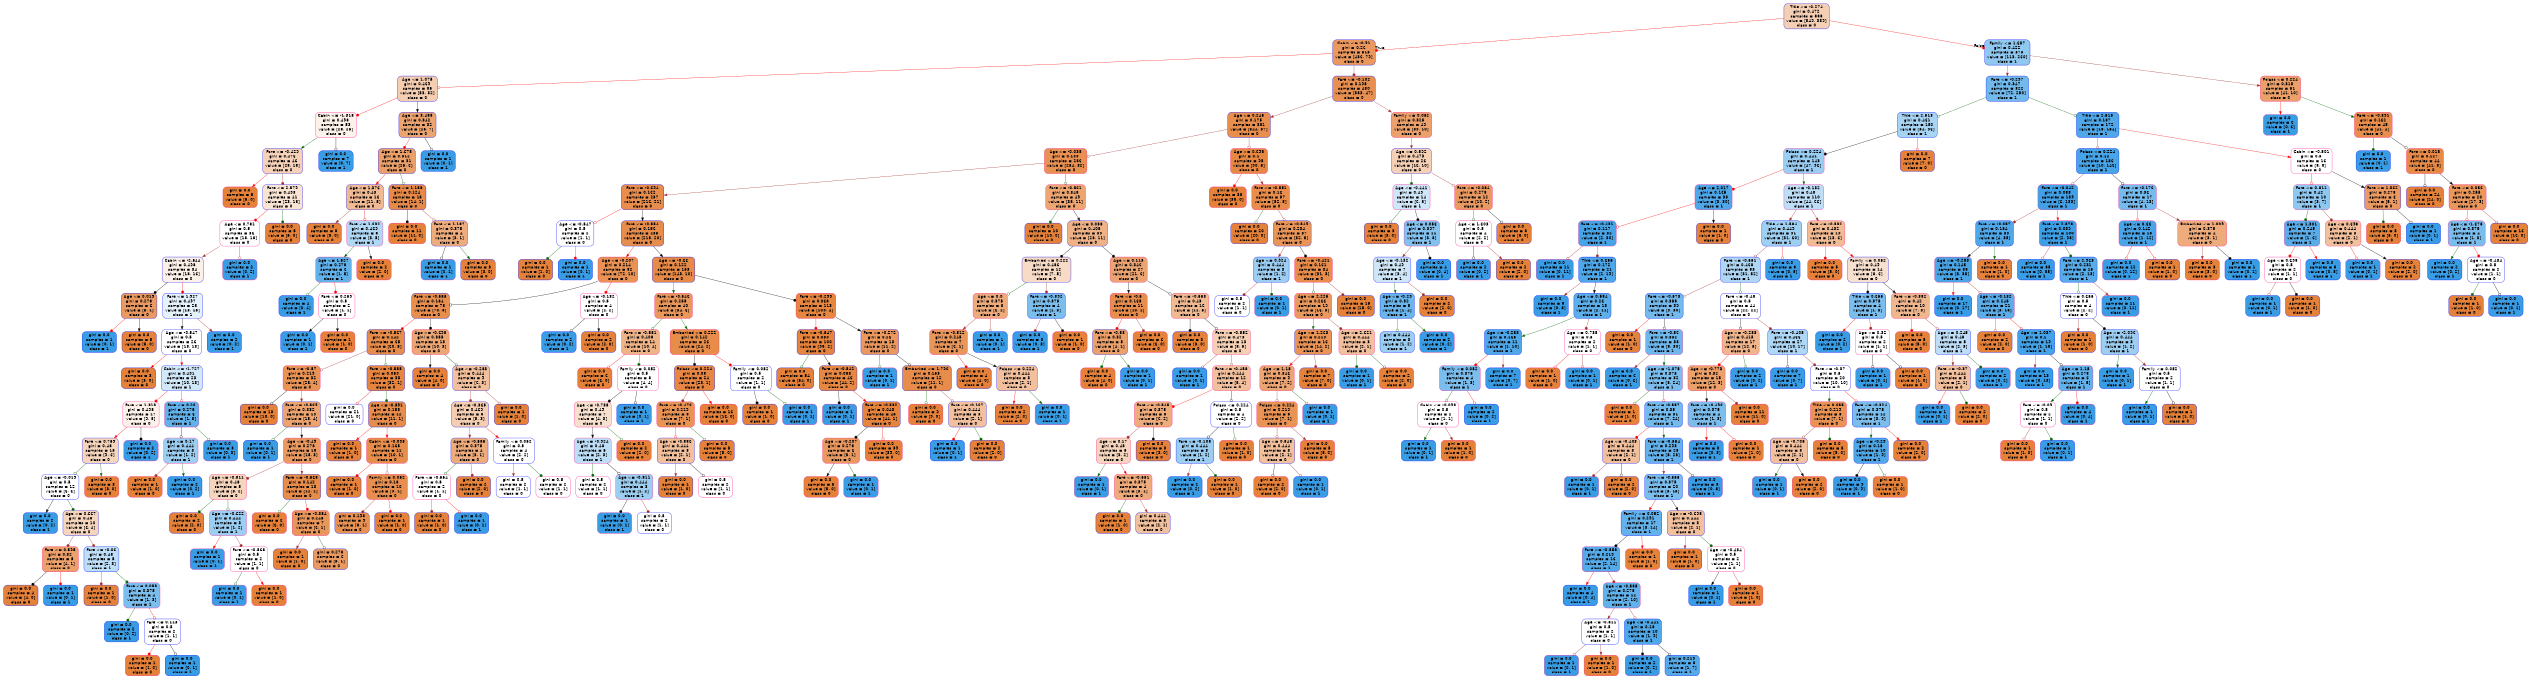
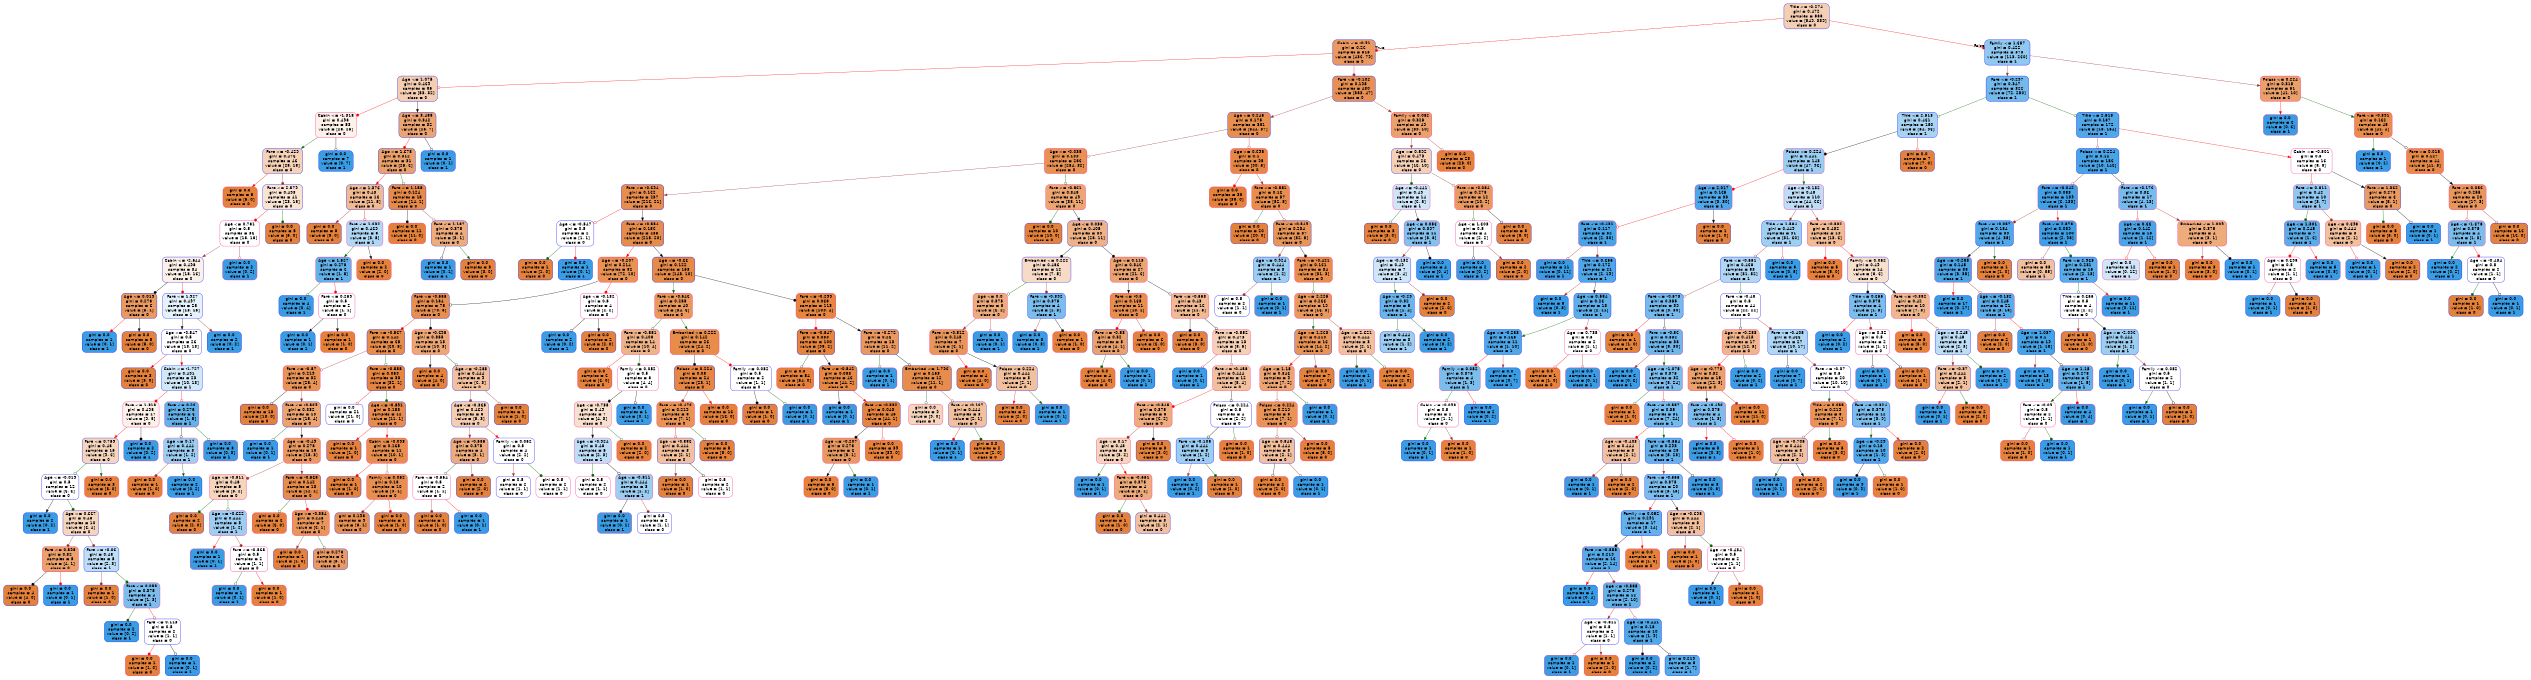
node "gini = 0.0 samples = 23 value = [23, 0] class = 0": added
node "gini = 0.0 samples = 24 value = [24, 0] class = 0": removed
node "gini = 0.0 samples = 85 value = [0, 85] class = 1": fillcolor #399de5 -> #f2c09c
node "gini = 0.0 samples = 12 value = [0, 12] class = 1": fillcolor #399de5 -> #cee6f8
node "gini = 0.0 samples = 5 value = [0, 5] class = 1": color blue -> deeppink
node "gini = 0.0 samples = 15 value = [15, 0] class = 0": removed
node "gini = 0.0 samples = 54 value = [54, 0] class = 0": color blue -> deeppink
node "gini = 0.0 samples = 9 value = [9, 0] class = 0": fillcolor #e58139 -> #f6d5bd
node "gini = 0.0 samples = 9 value = [0, 9] class = 1": label "gini = 0.0 samples = 9 value = [0, 9] class = 1" -> "gini = 0.0 samples = 9 value = [0, 9] gini = 1"
